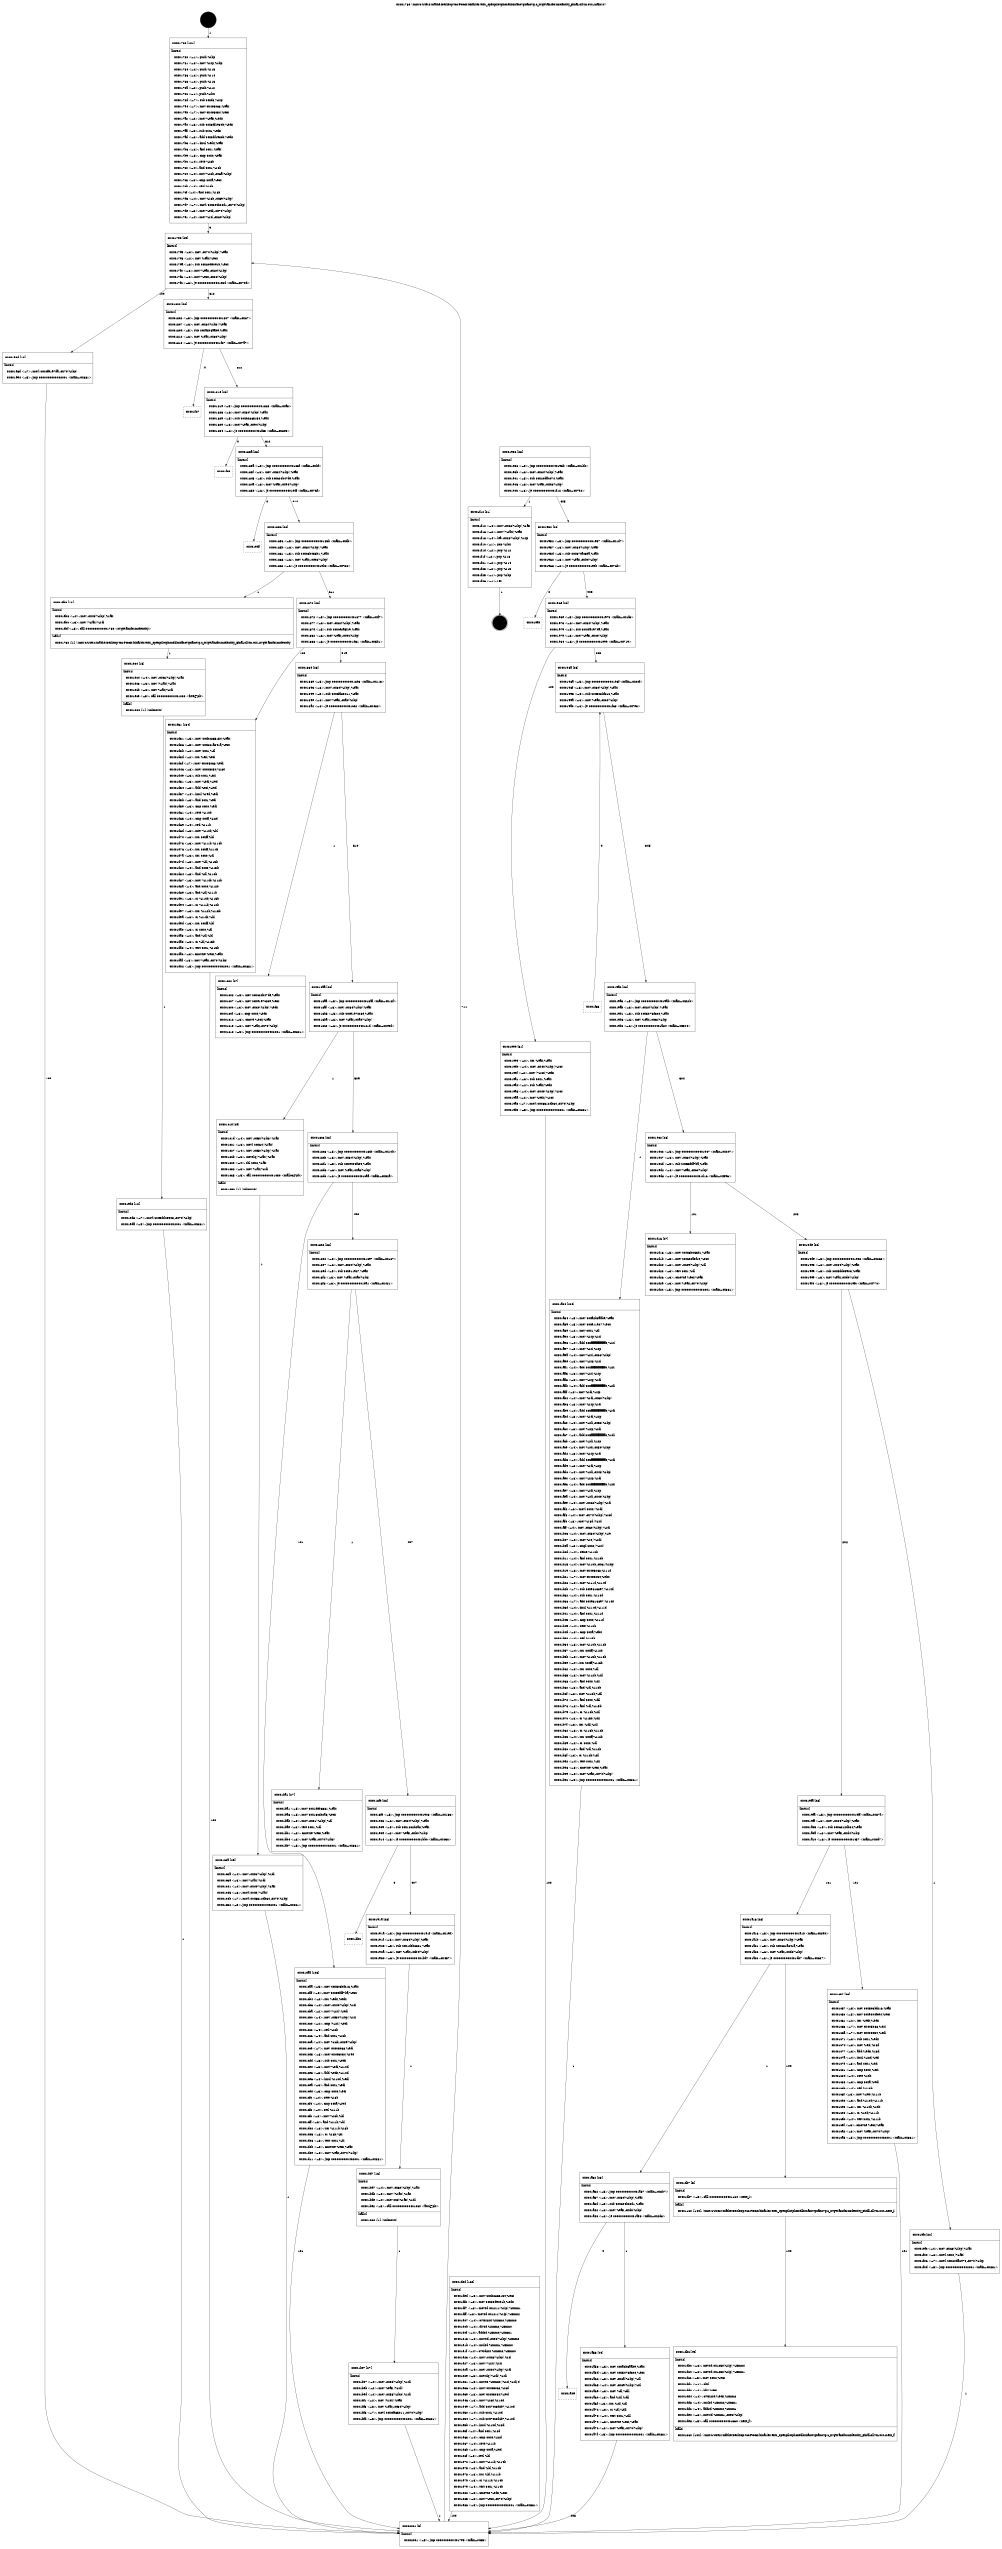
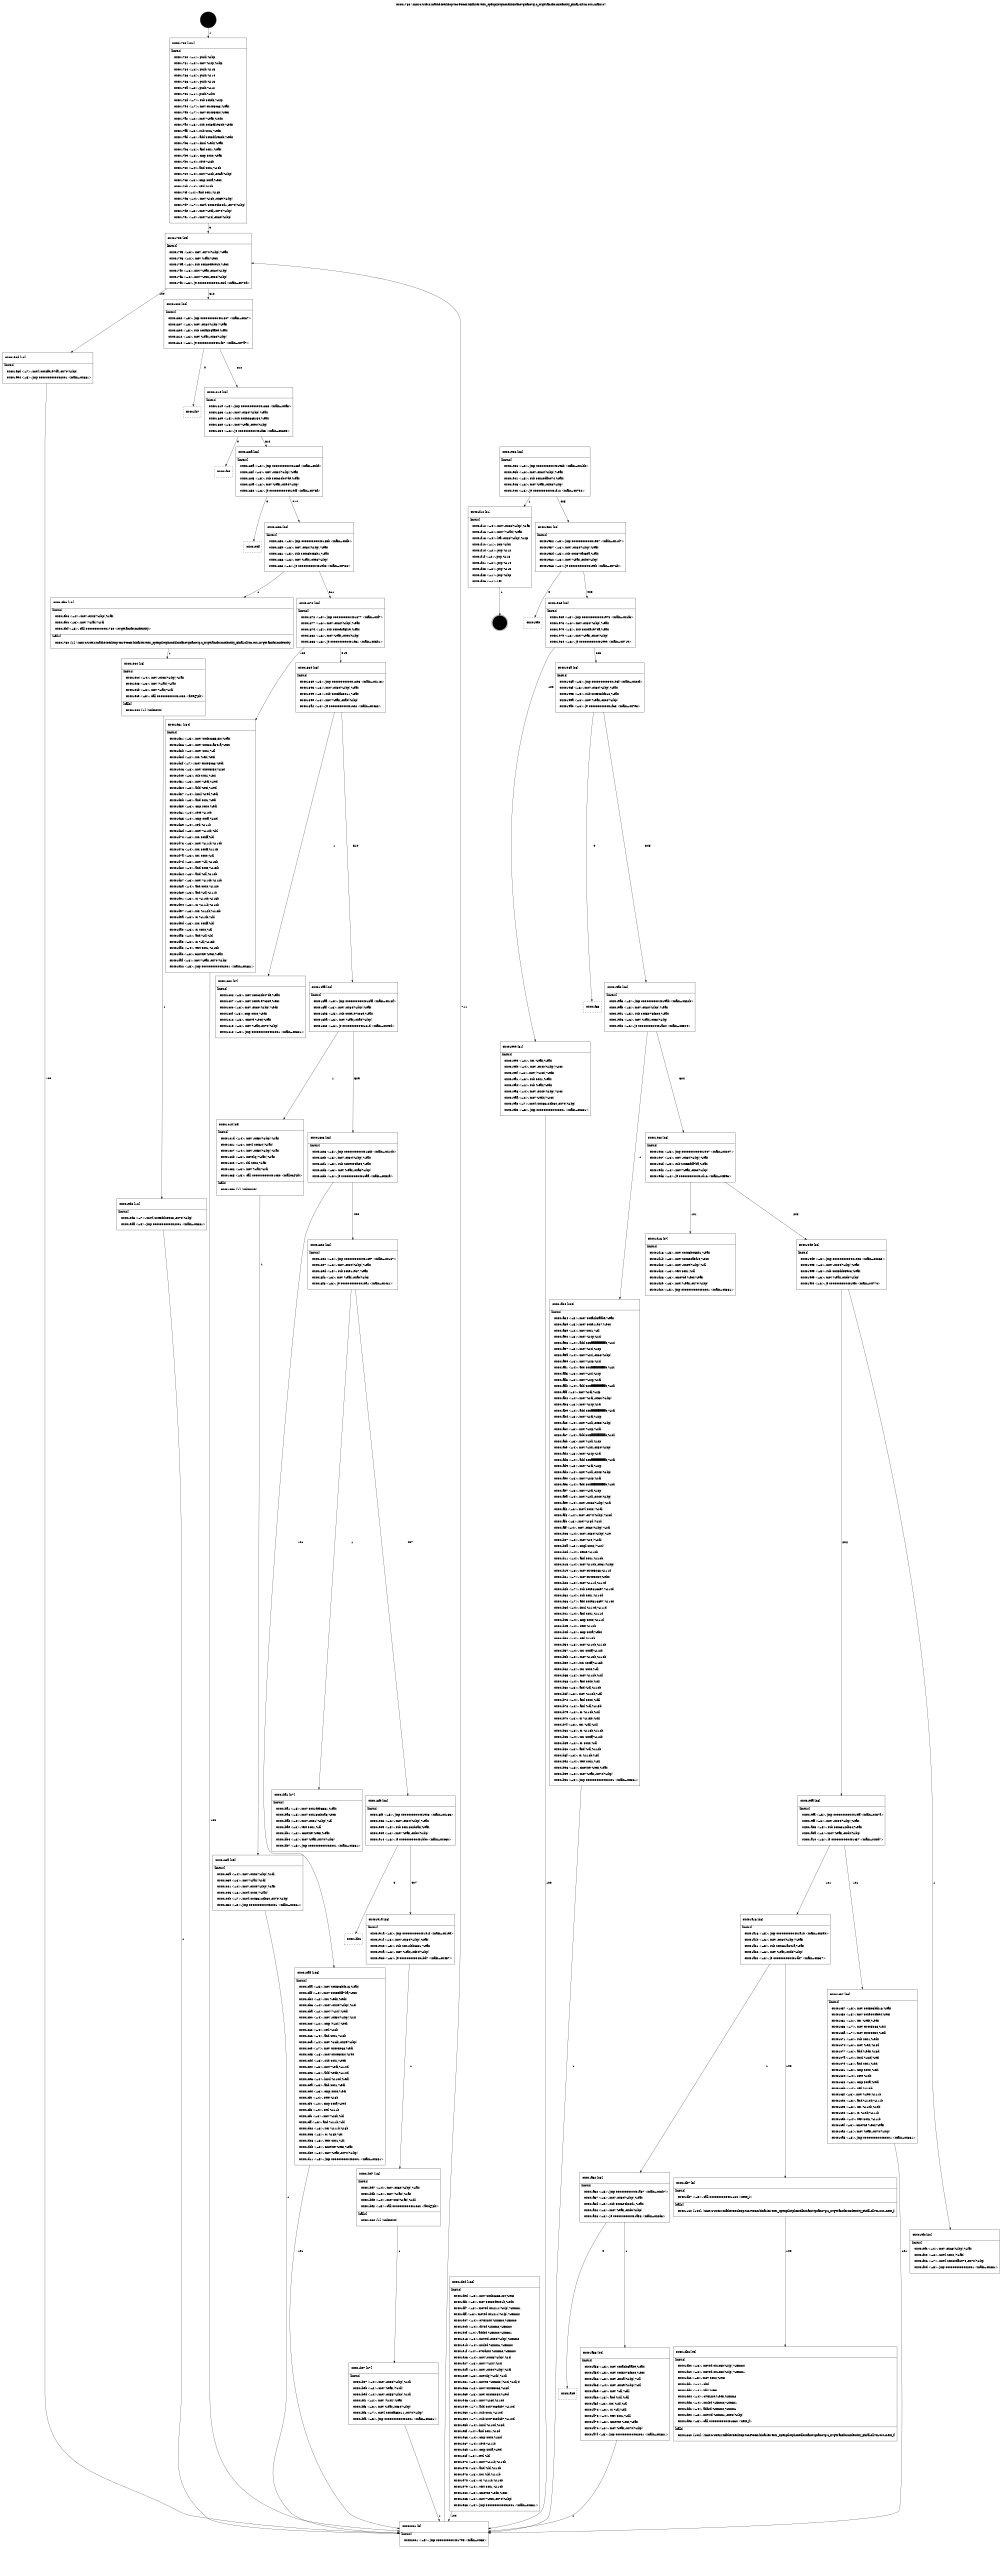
edge "0x401f63" -> "0x40198a [28]": reversed
edge "0x401a58 [44]" -> "0x402001 [5]": label " 408" -> " 1"
edge "0x401efc [22]" -> "0x402001 [5]": removed, label "1"
